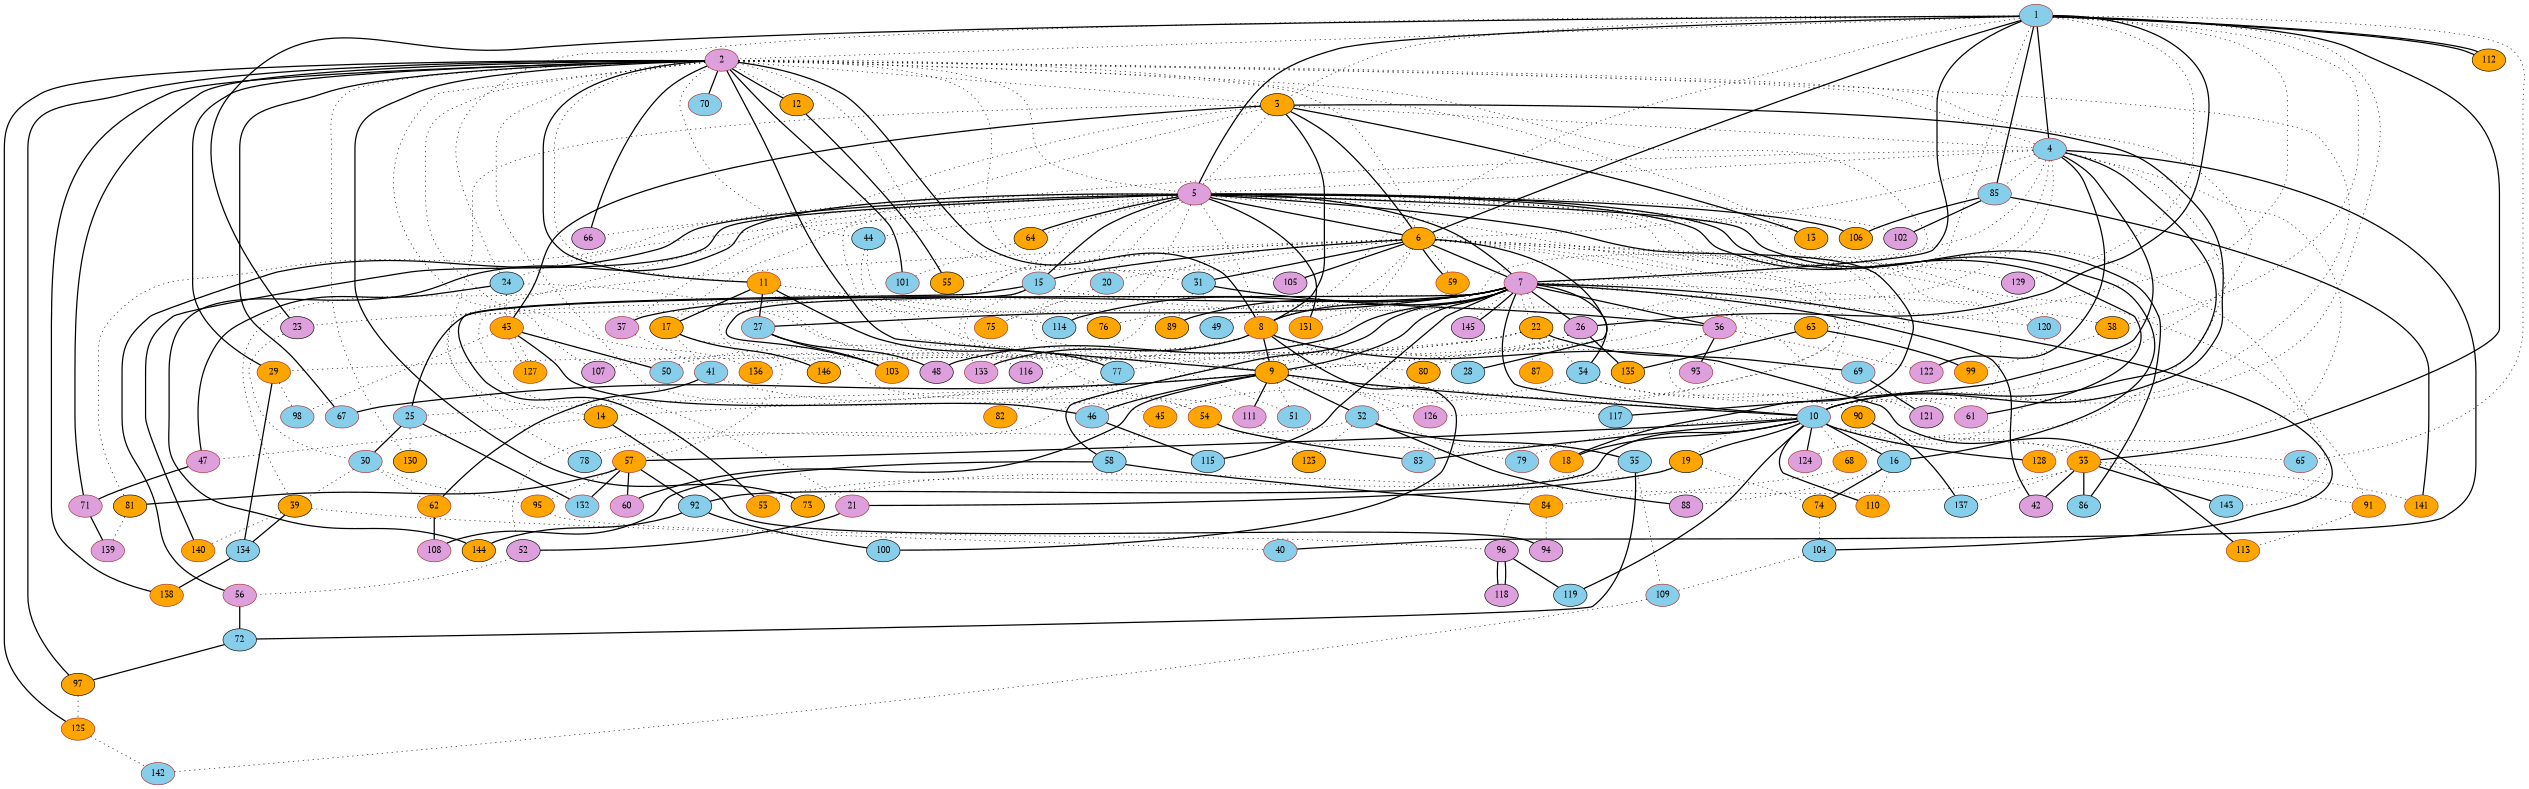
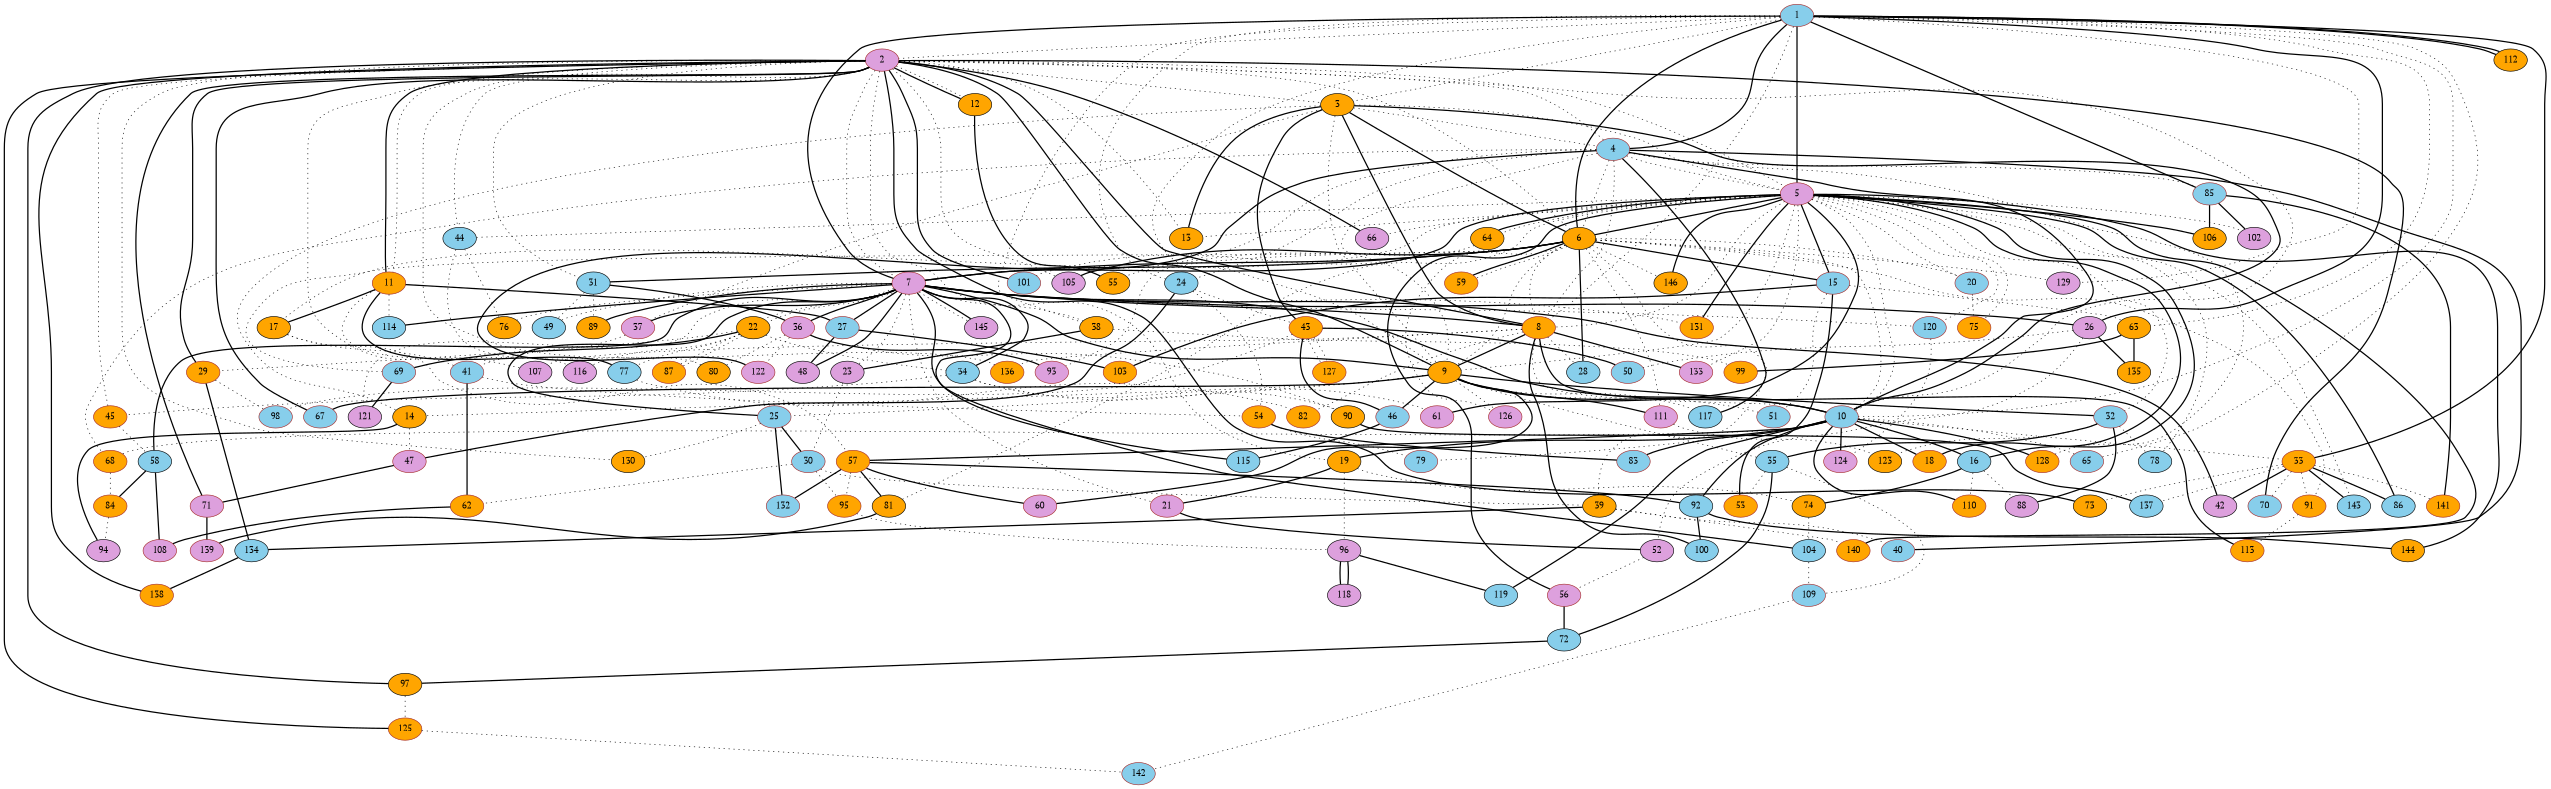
edge "1" -- "23": now "38" -- "23"
edge "17" -- "146": now "5" -- "146"
edge "33" -- "70": added
edge "81" -- "139": style dotted -> bold
